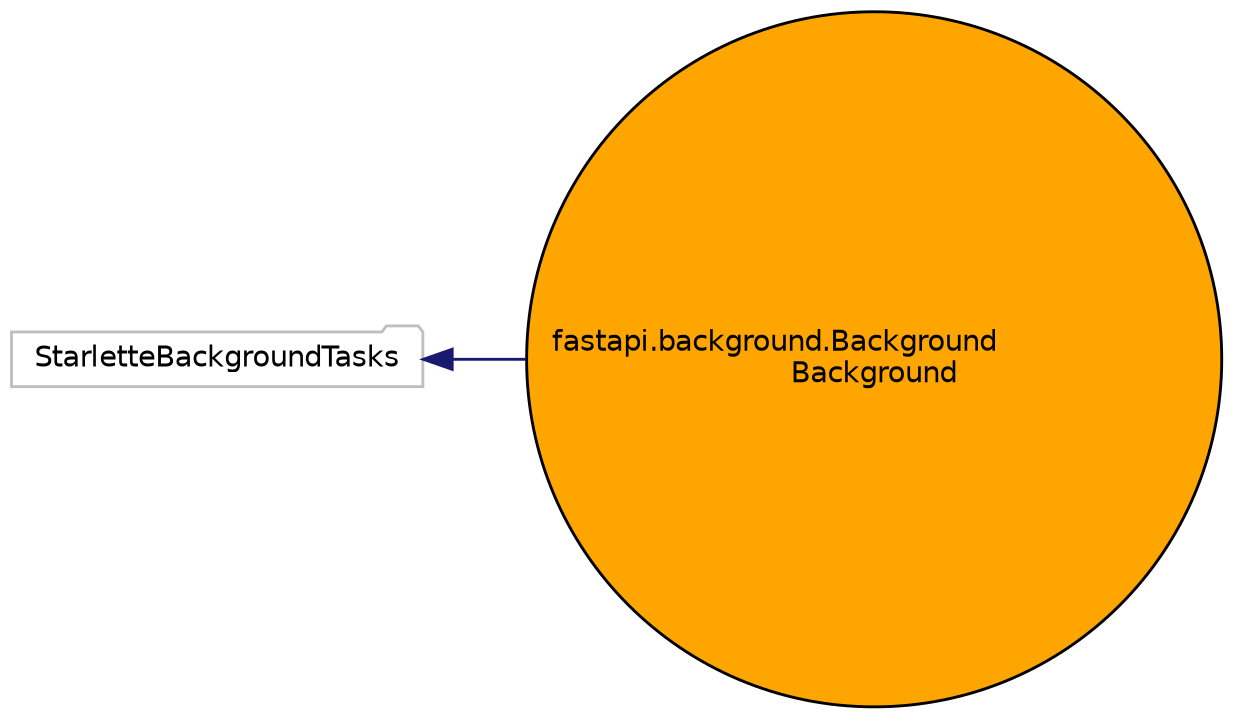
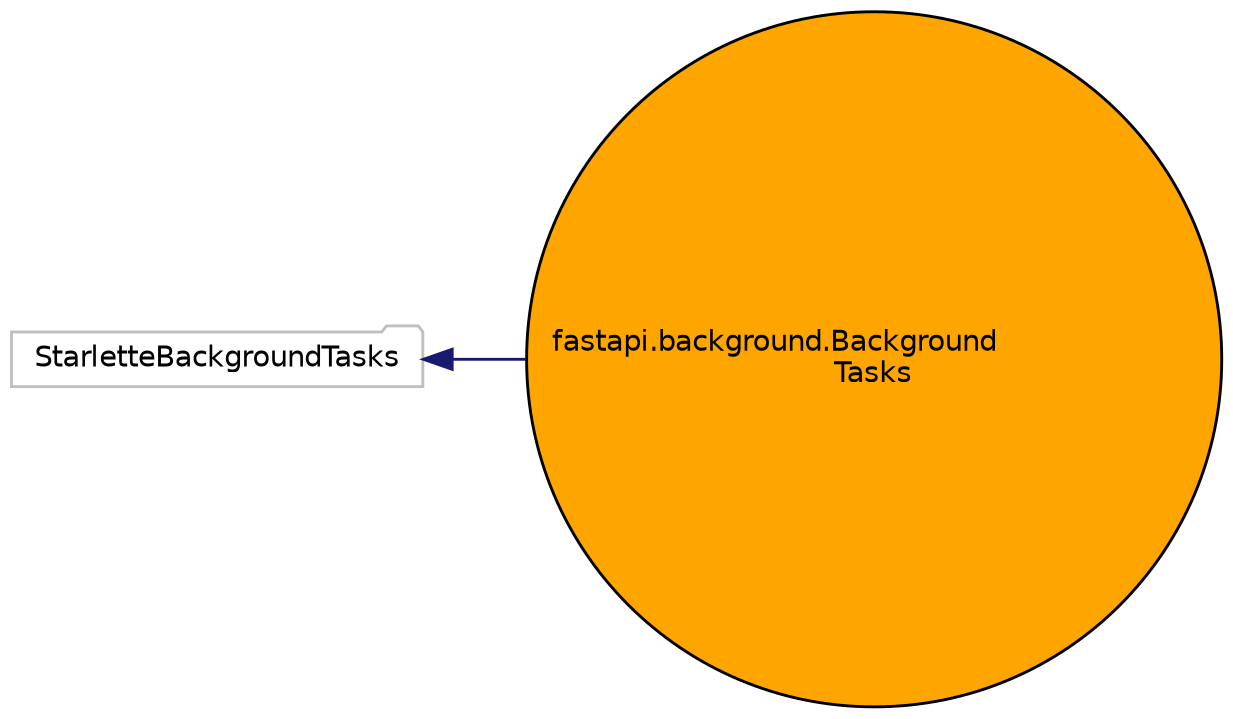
node "fastapi.background.Background Background": label "fastapi.background.Background Background" -> "fastapi.background.Background Tasks"
